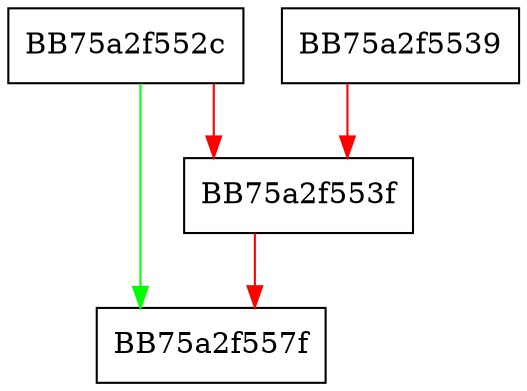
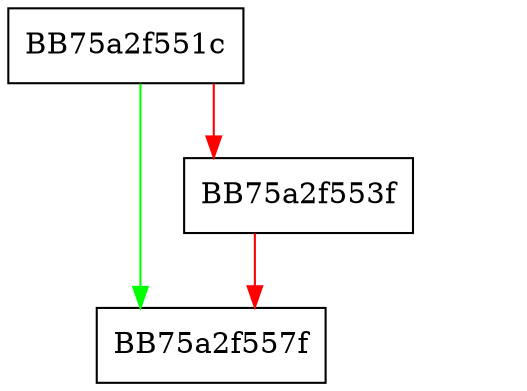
node "BB75a2f552c": label "BB75a2f552c" -> "BB75a2f551c"
node "BB75a2f5539": removed
